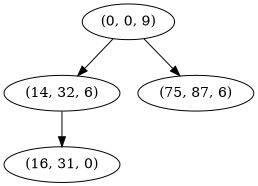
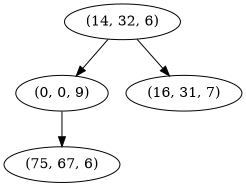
edge "(0, 0, 9)" -> "(14, 32, 6)": reversed
node "(75, 87, 6)": label "(75, 87, 6)" -> "(75, 67, 6)"
node "(16, 31, 0)": label "(16, 31, 0)" -> "(16, 31, 7)"
